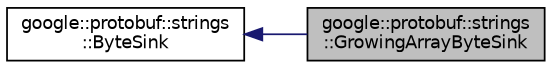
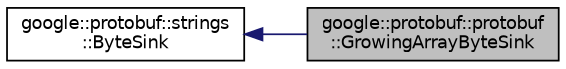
node "google::protobuf::strings ::GrowingArrayByteSink": label "google::protobuf::strings ::GrowingArrayByteSink" -> "google::protobuf::protobuf ::GrowingArrayByteSink"
